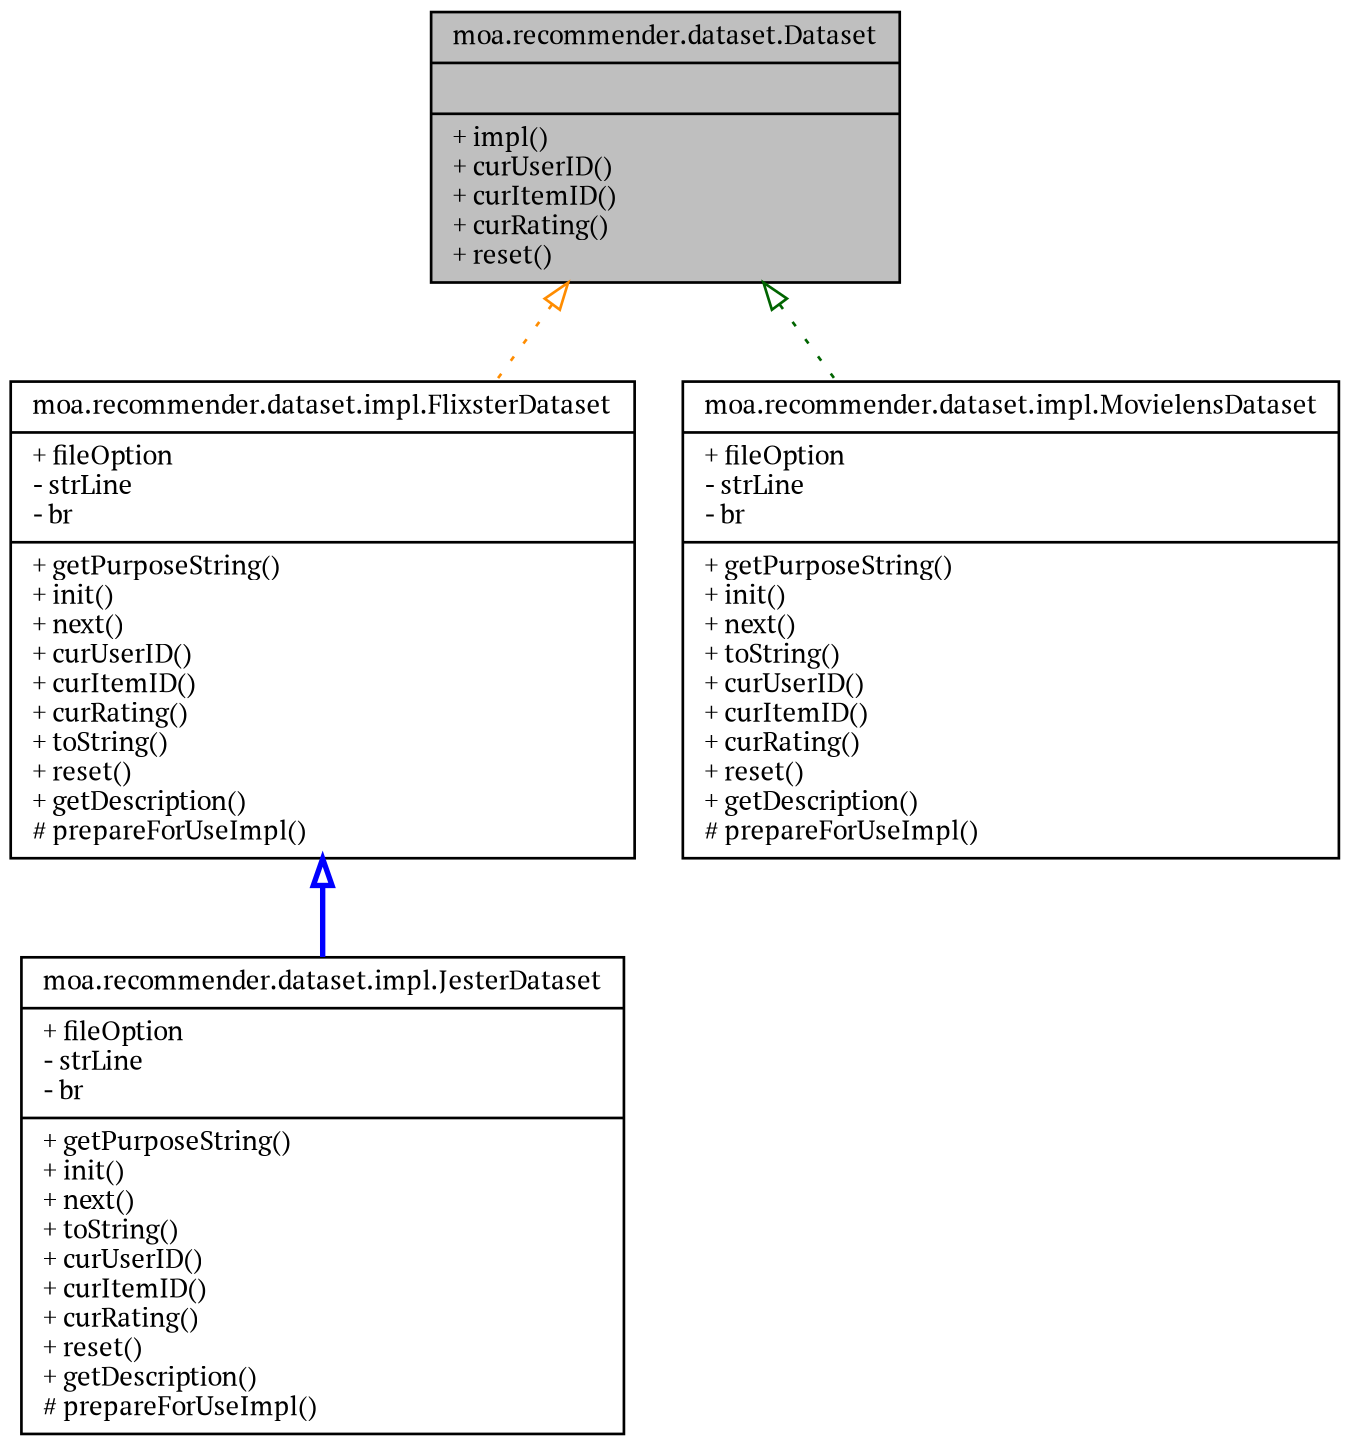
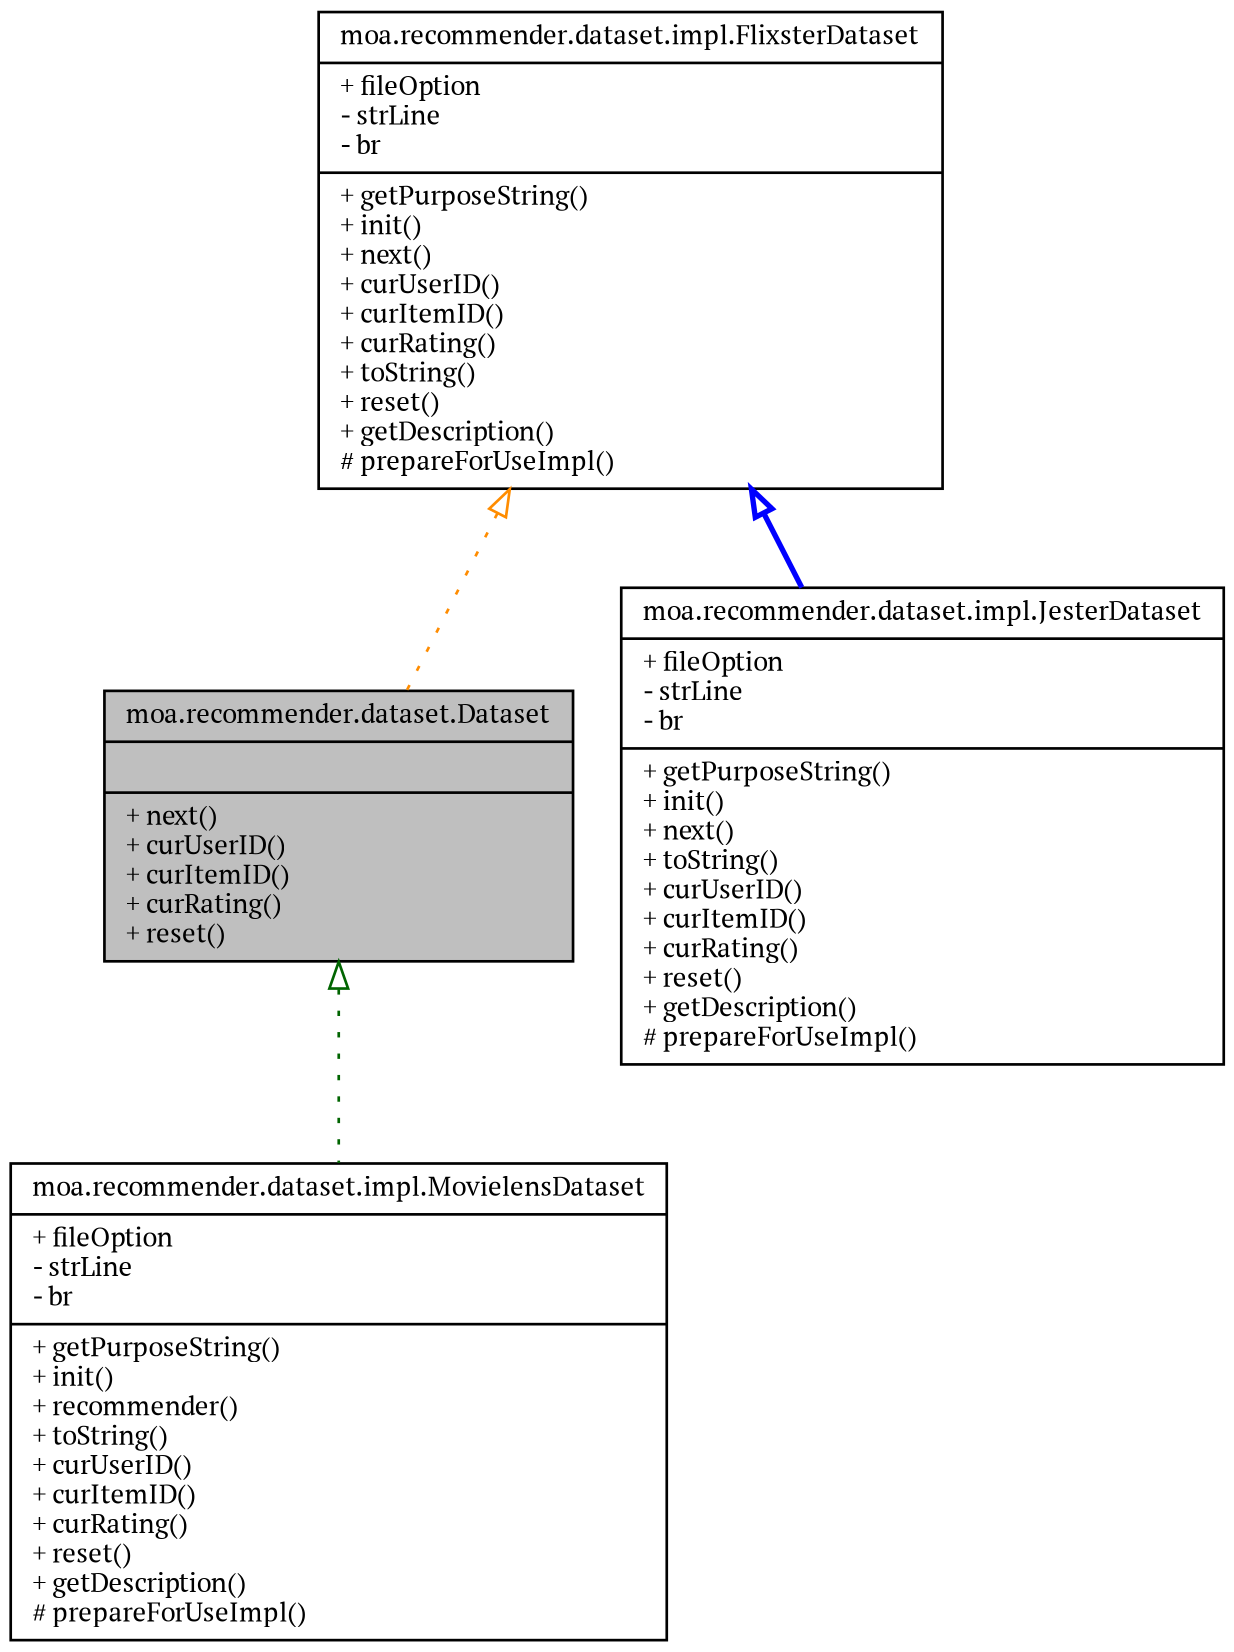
node "moa.recommender.dataset.Dataset": text "+ impl()" -> "+ next()"
edge "moa.recommender.dataset.impl.FlixsterDataset" -> "moa.recommender.dataset.Dataset": reversed
node "moa.recommender.dataset.impl.MovielensDataset": text "+ next()" -> "+ recommender()"
